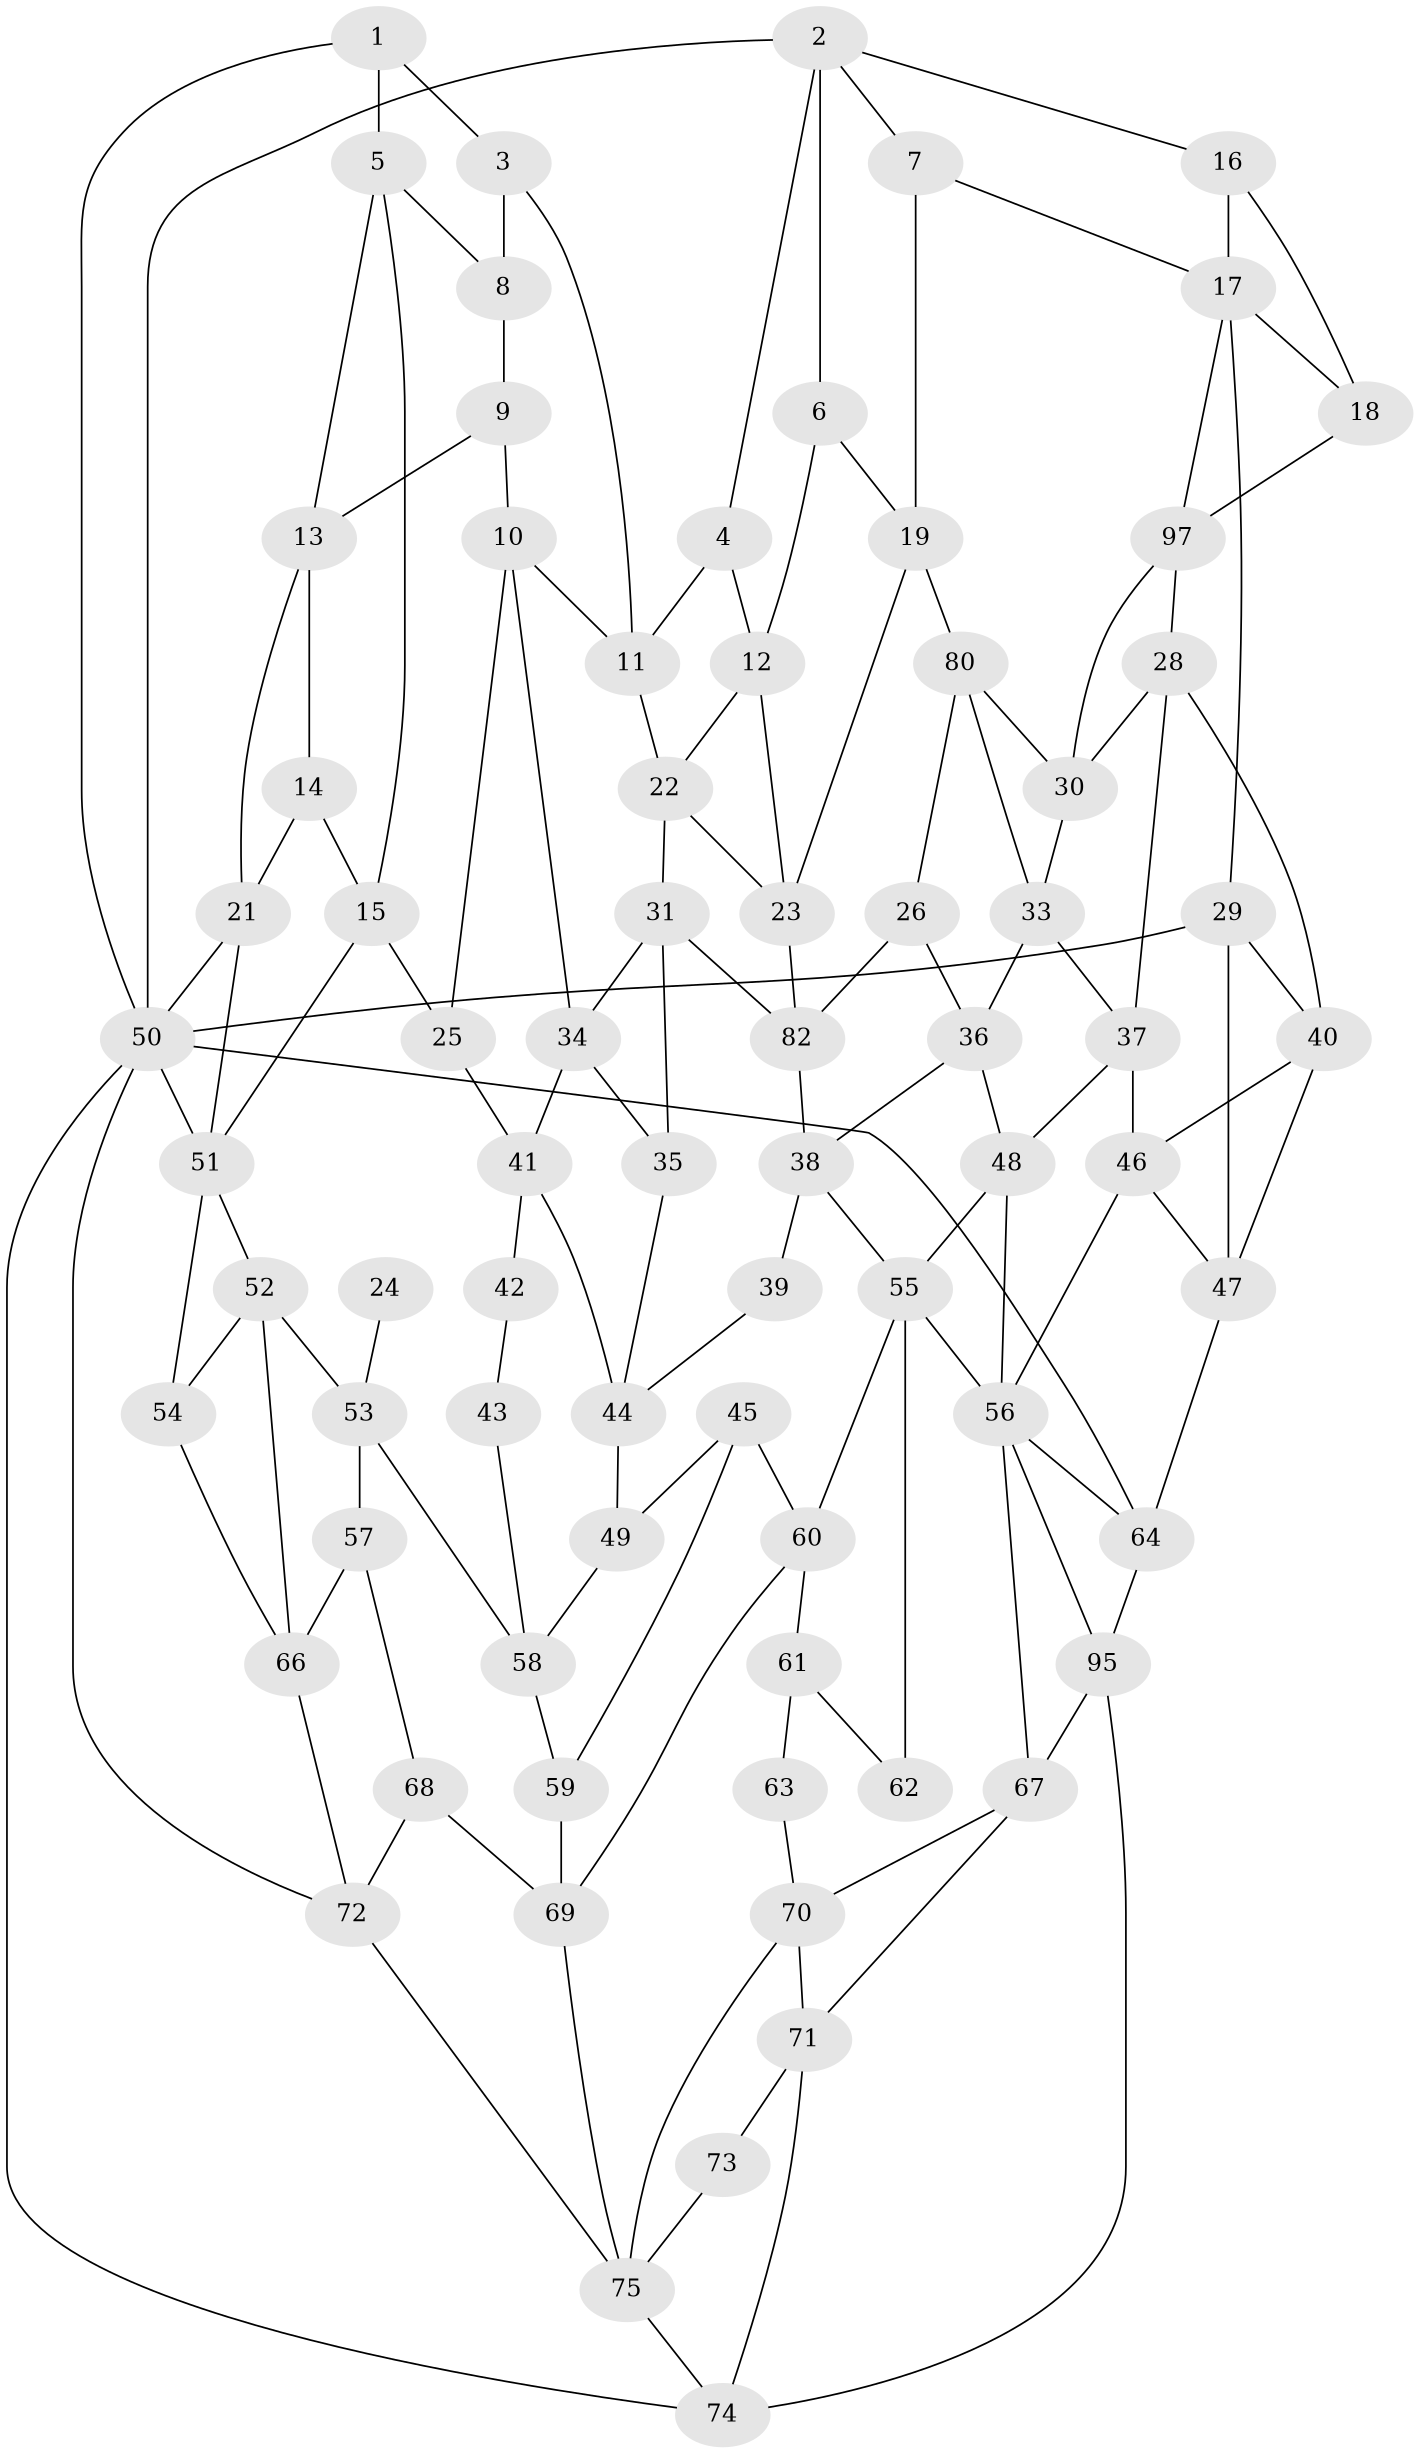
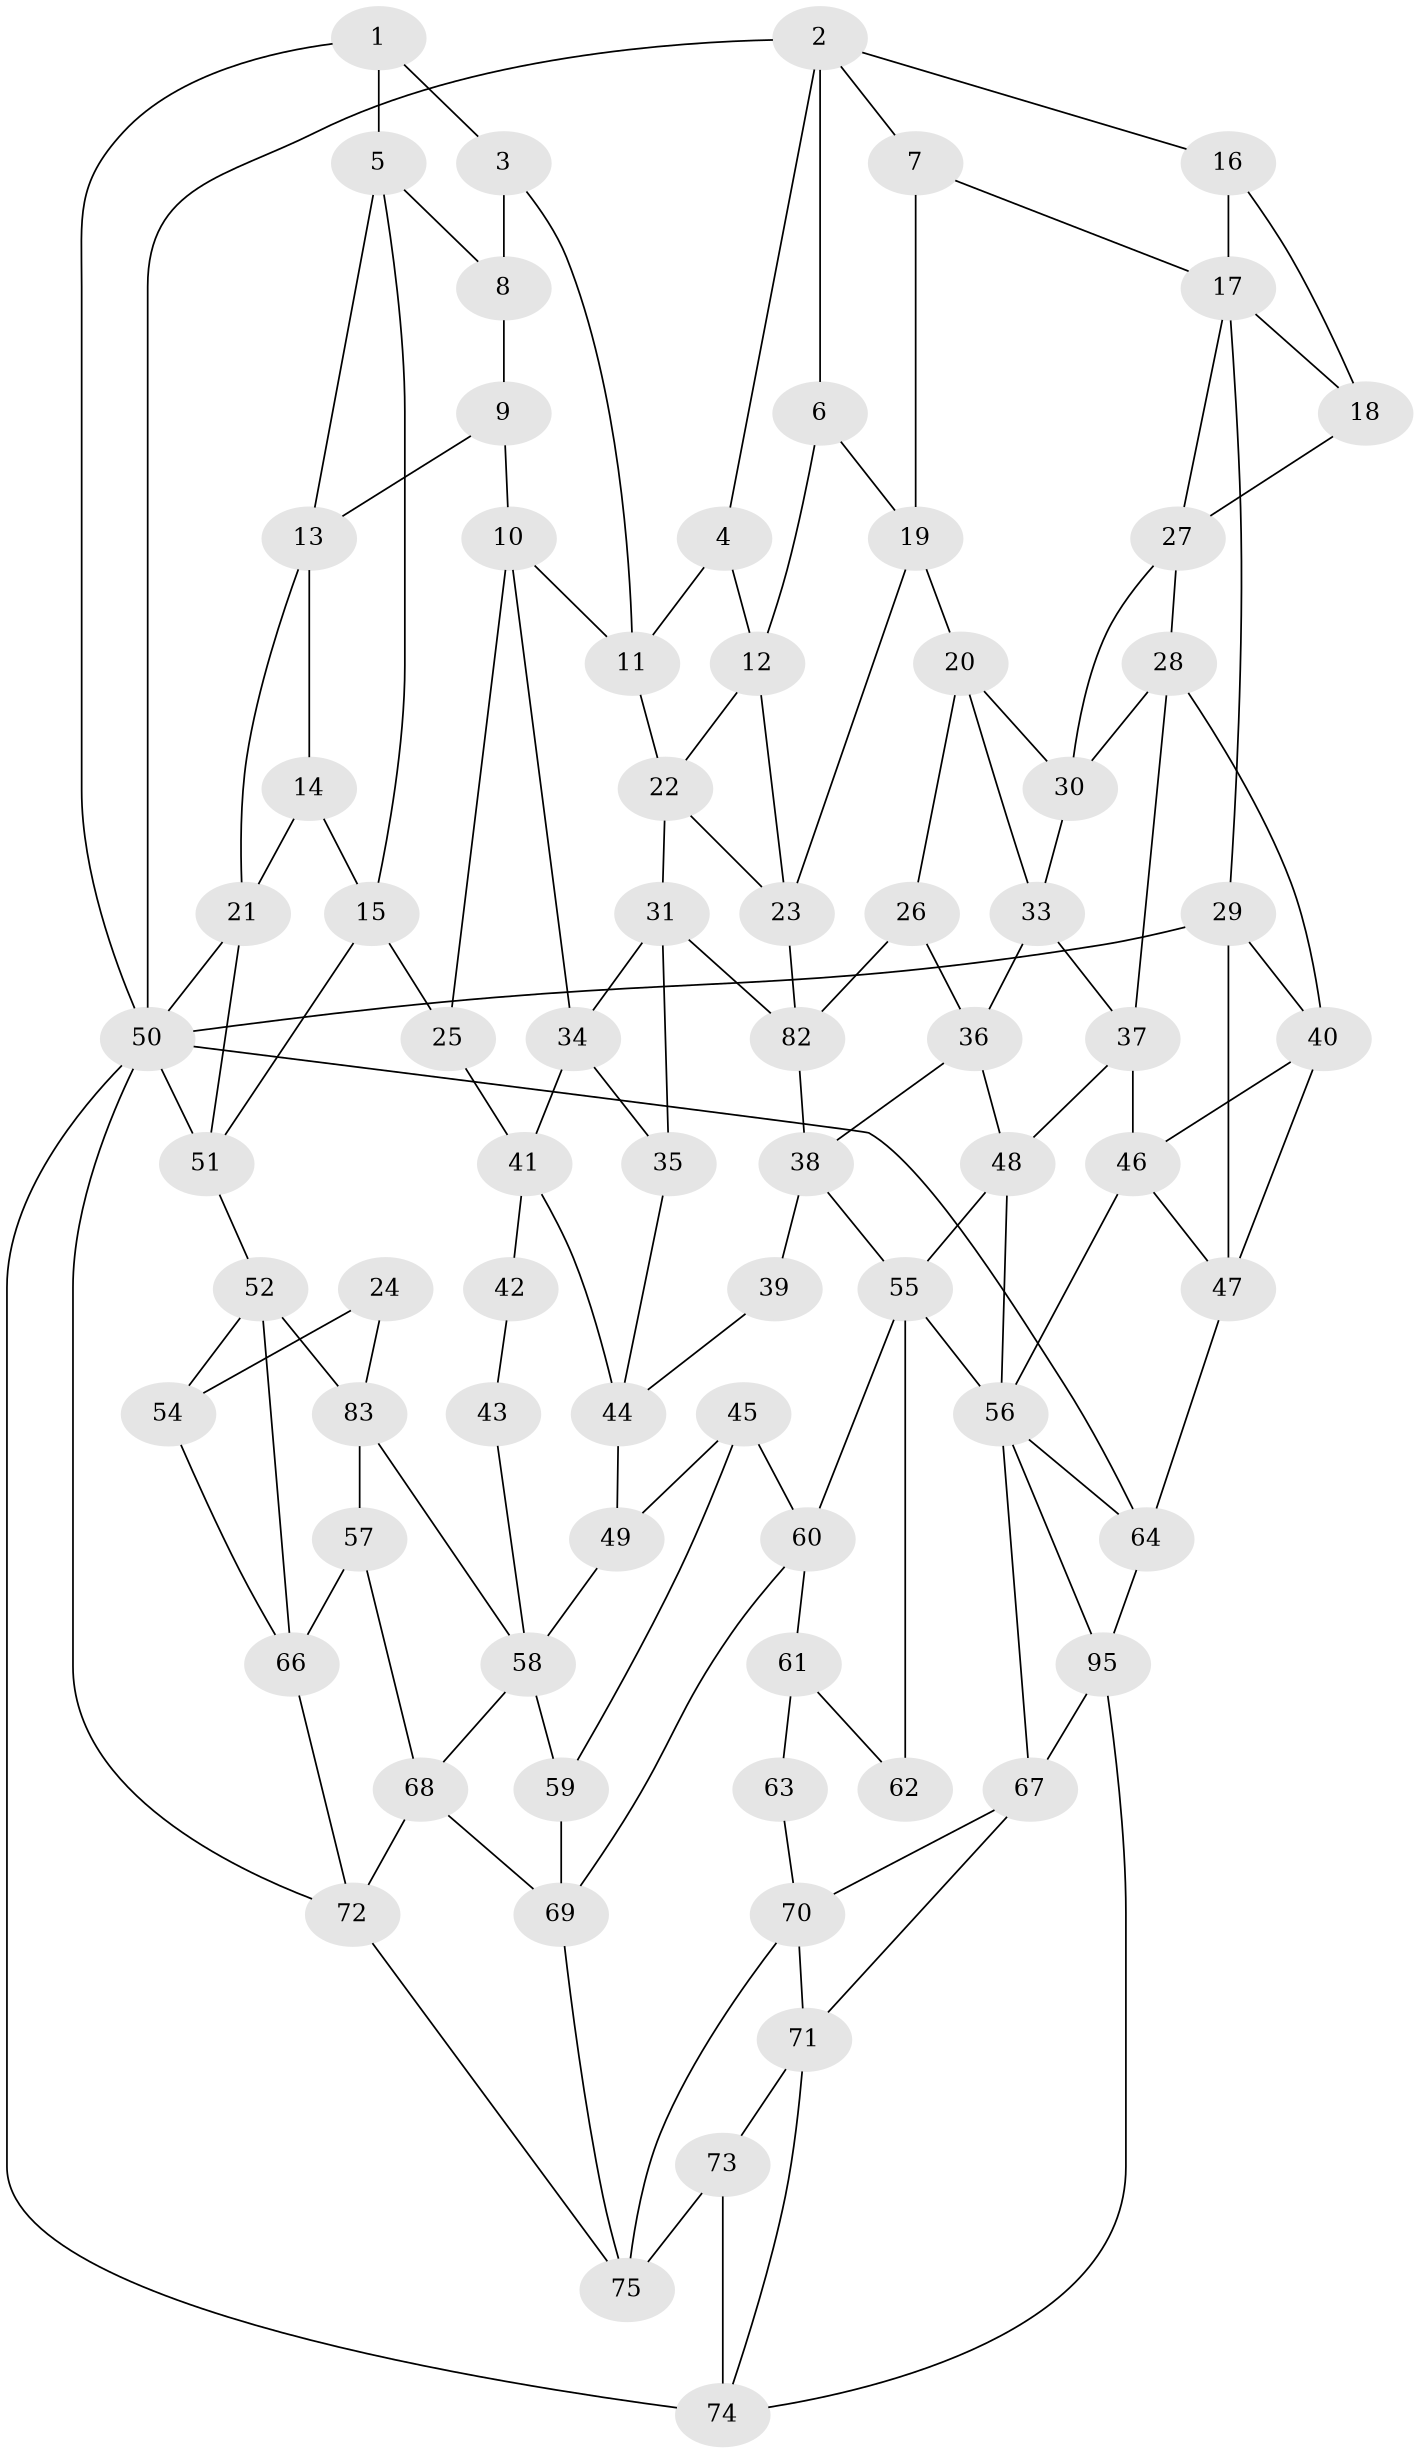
node "97": label "97" -> "27"
node "80": label "80" -> "20"
edge "51" -- "54": now "24" -- "54"
node "53": label "53" -> "83"
edge "58" -- "68": added
edge "75" -- "74": now "73" -- "74"
